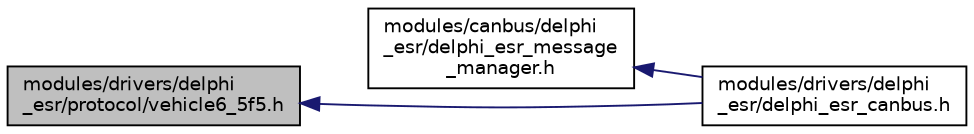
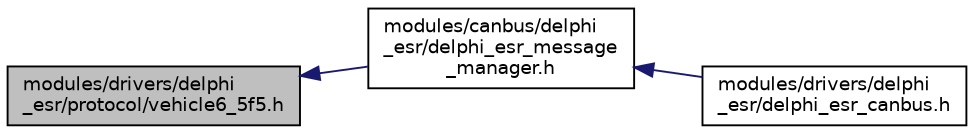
edge "modules/drivers/delphi _esr/delphi_esr_canbus.h" -> "modules/drivers/delphi _esr/protocol/vehicle6_5f5.h": now "modules/canbus/delphi _esr/delphi_esr_message _manager.h" -> "modules/drivers/delphi _esr/protocol/vehicle6_5f5.h"
